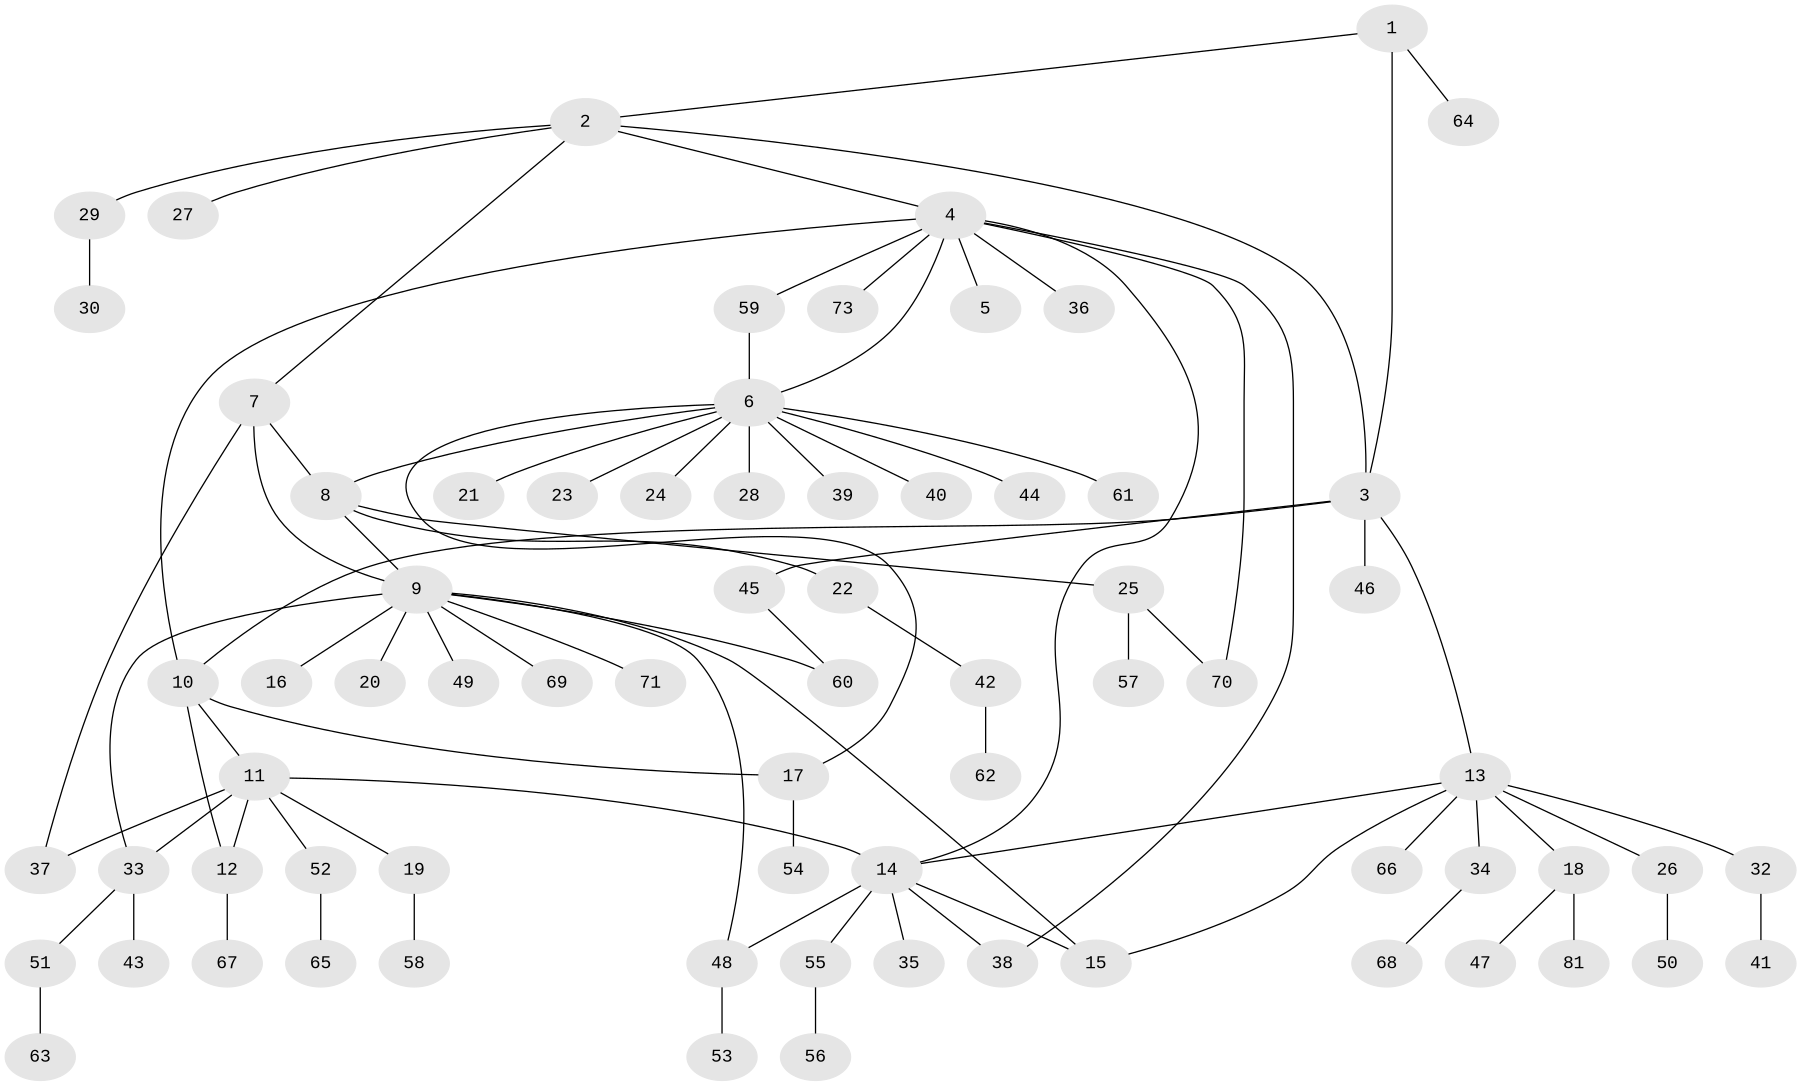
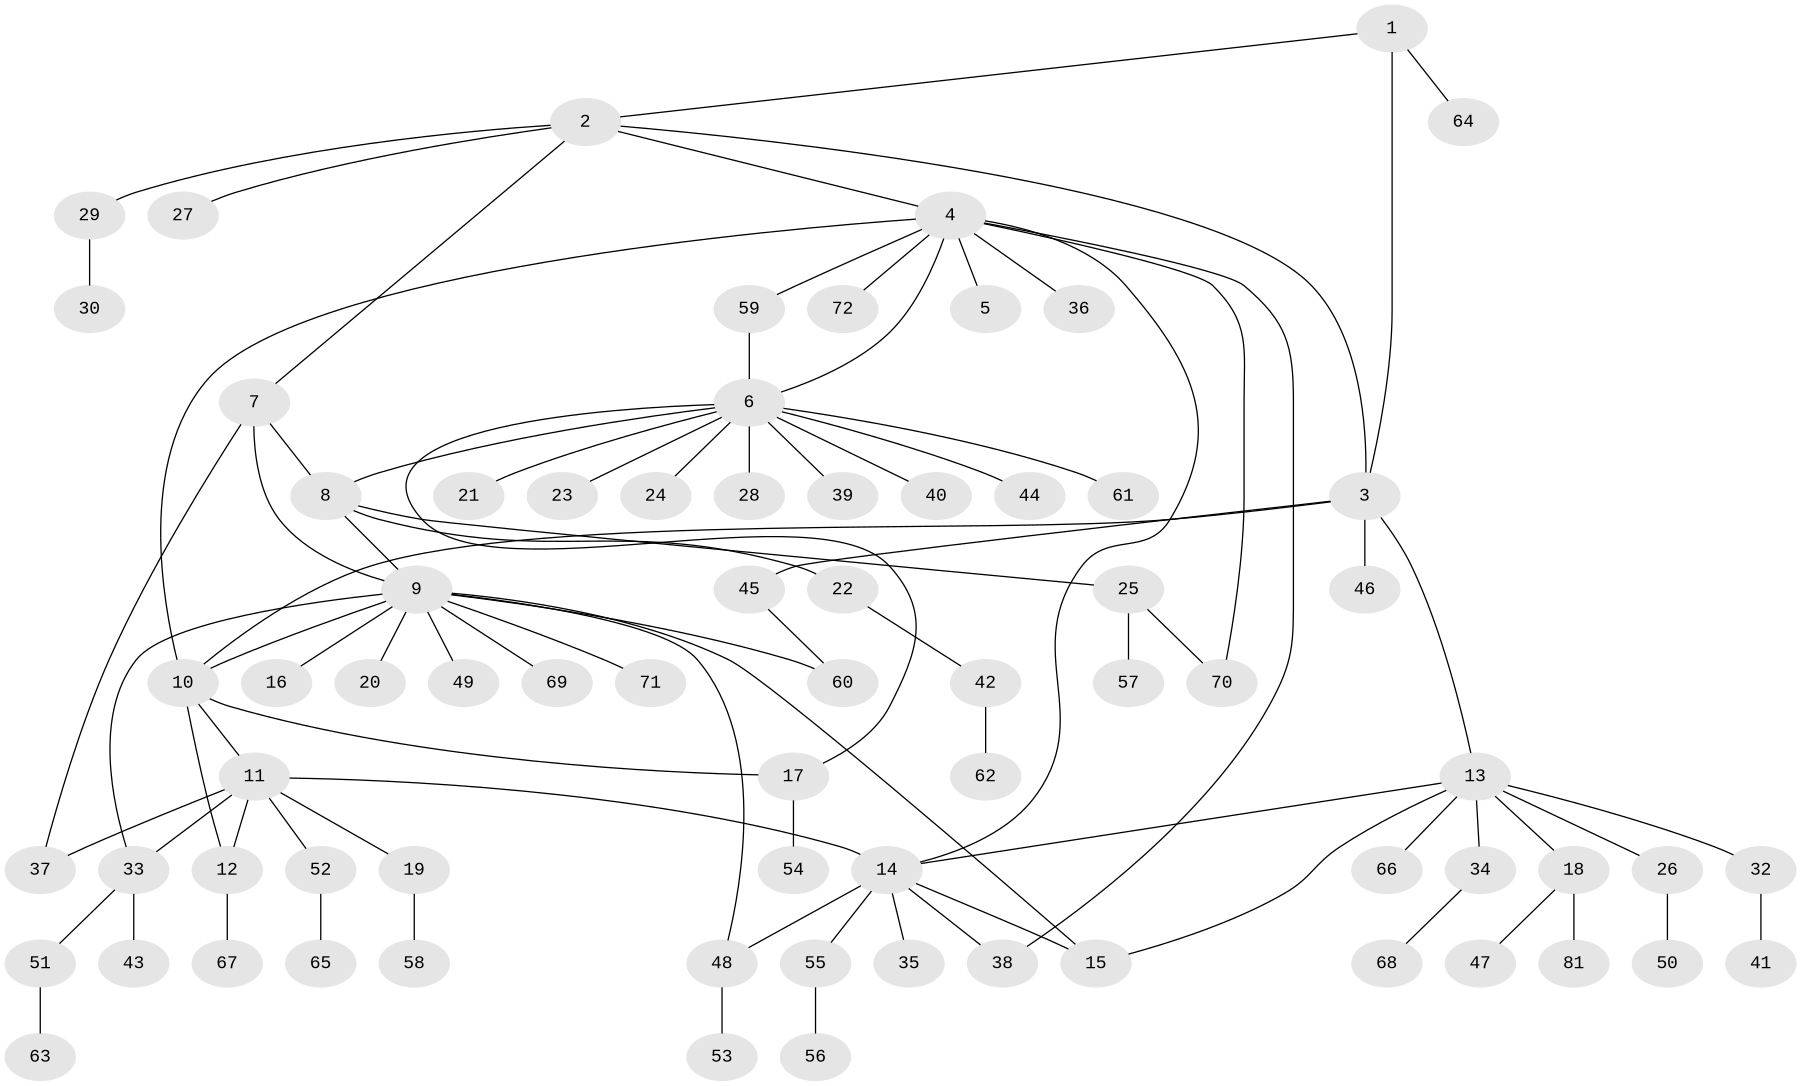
node "73": label "73" -> "72"
edge "9" -- "10": added
